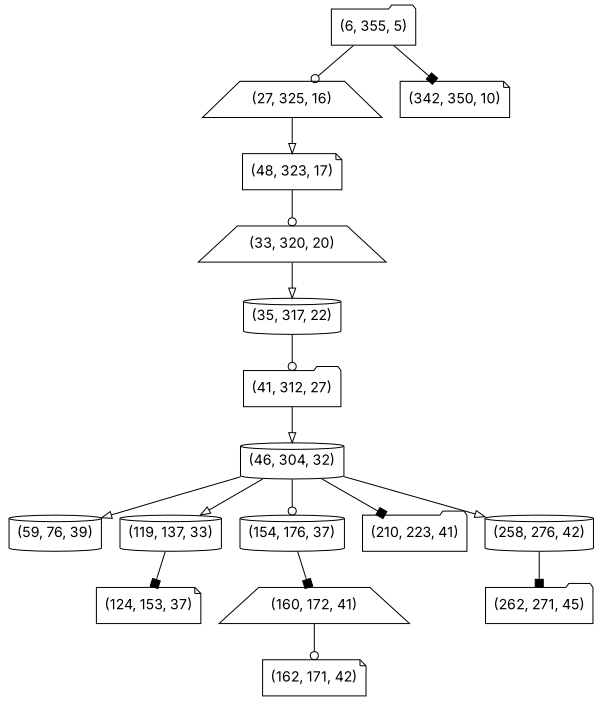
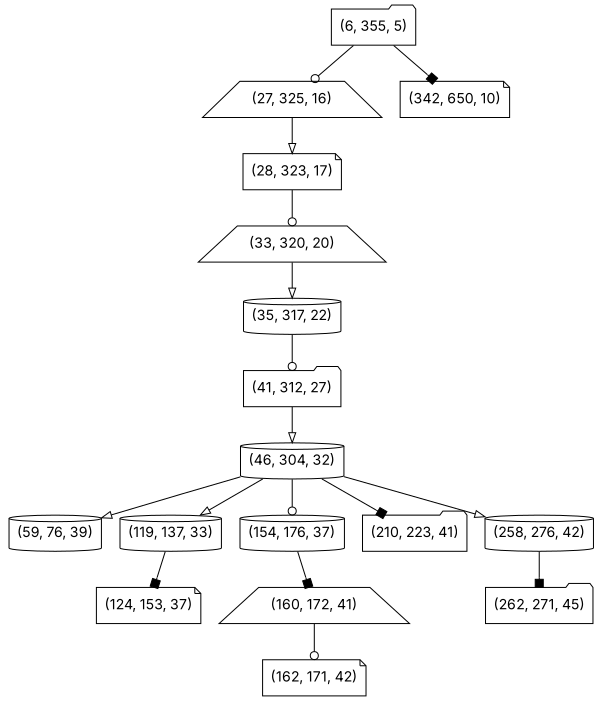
node "(342, 350, 10)": label "(342, 350, 10)" -> "(342, 650, 10)"
node "(48, 323, 17)": label "(48, 323, 17)" -> "(28, 323, 17)"
